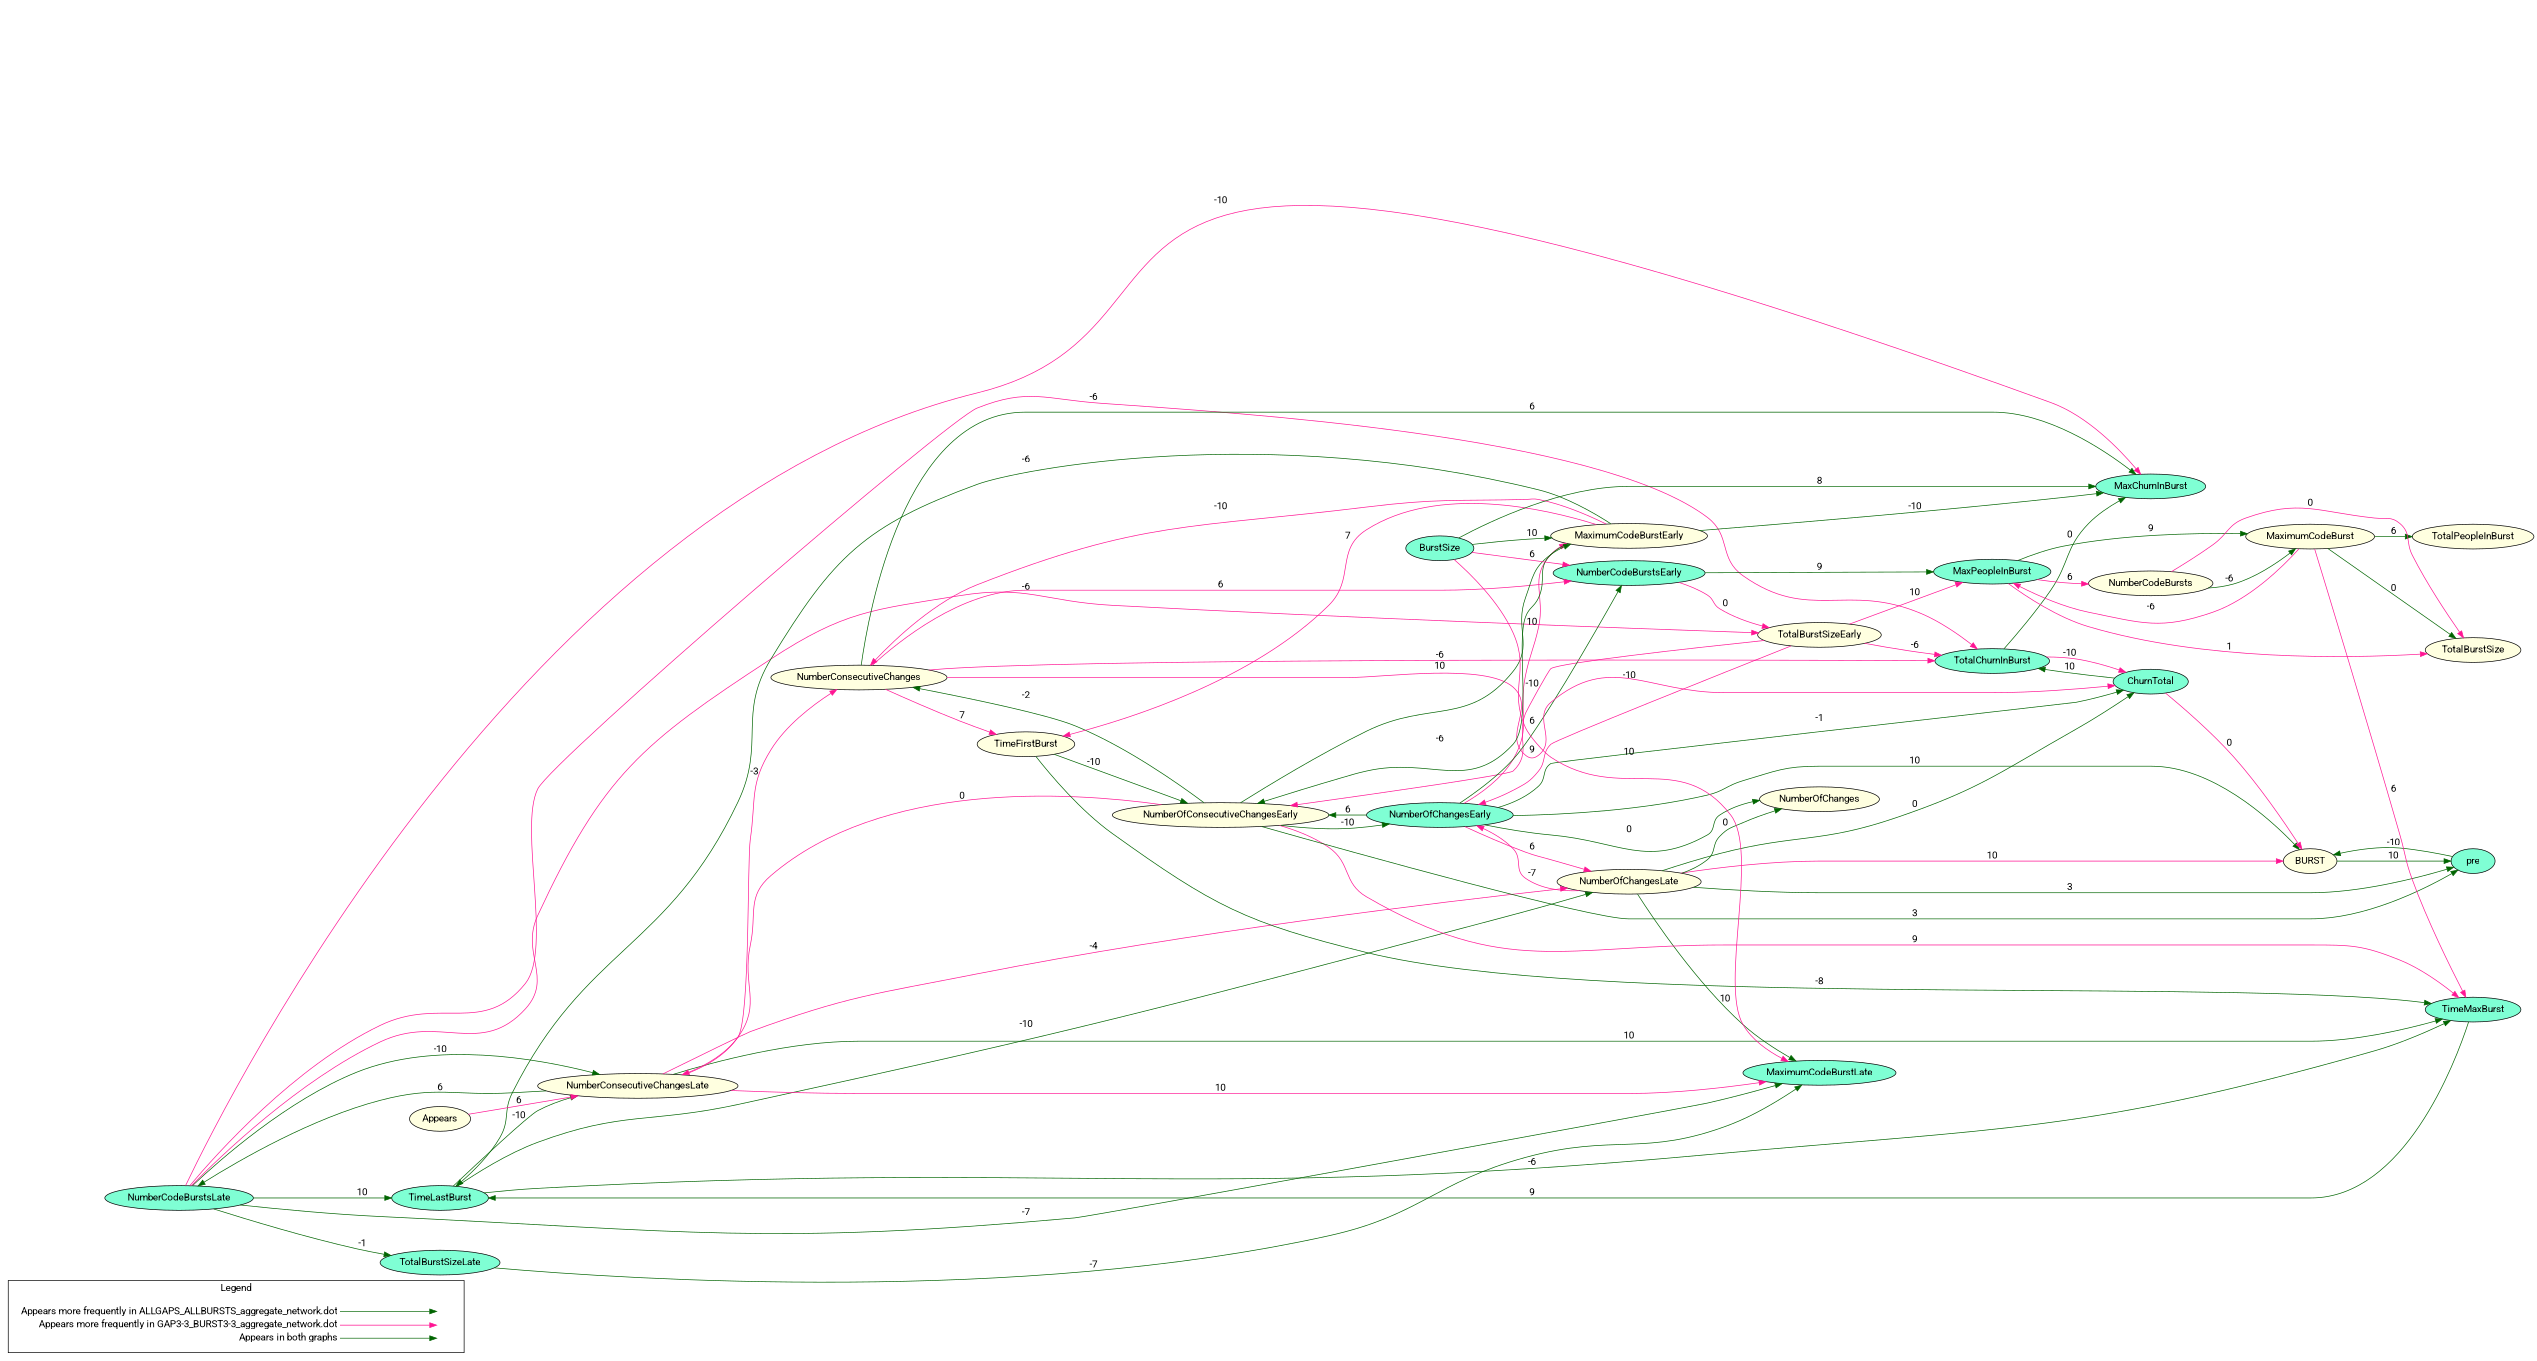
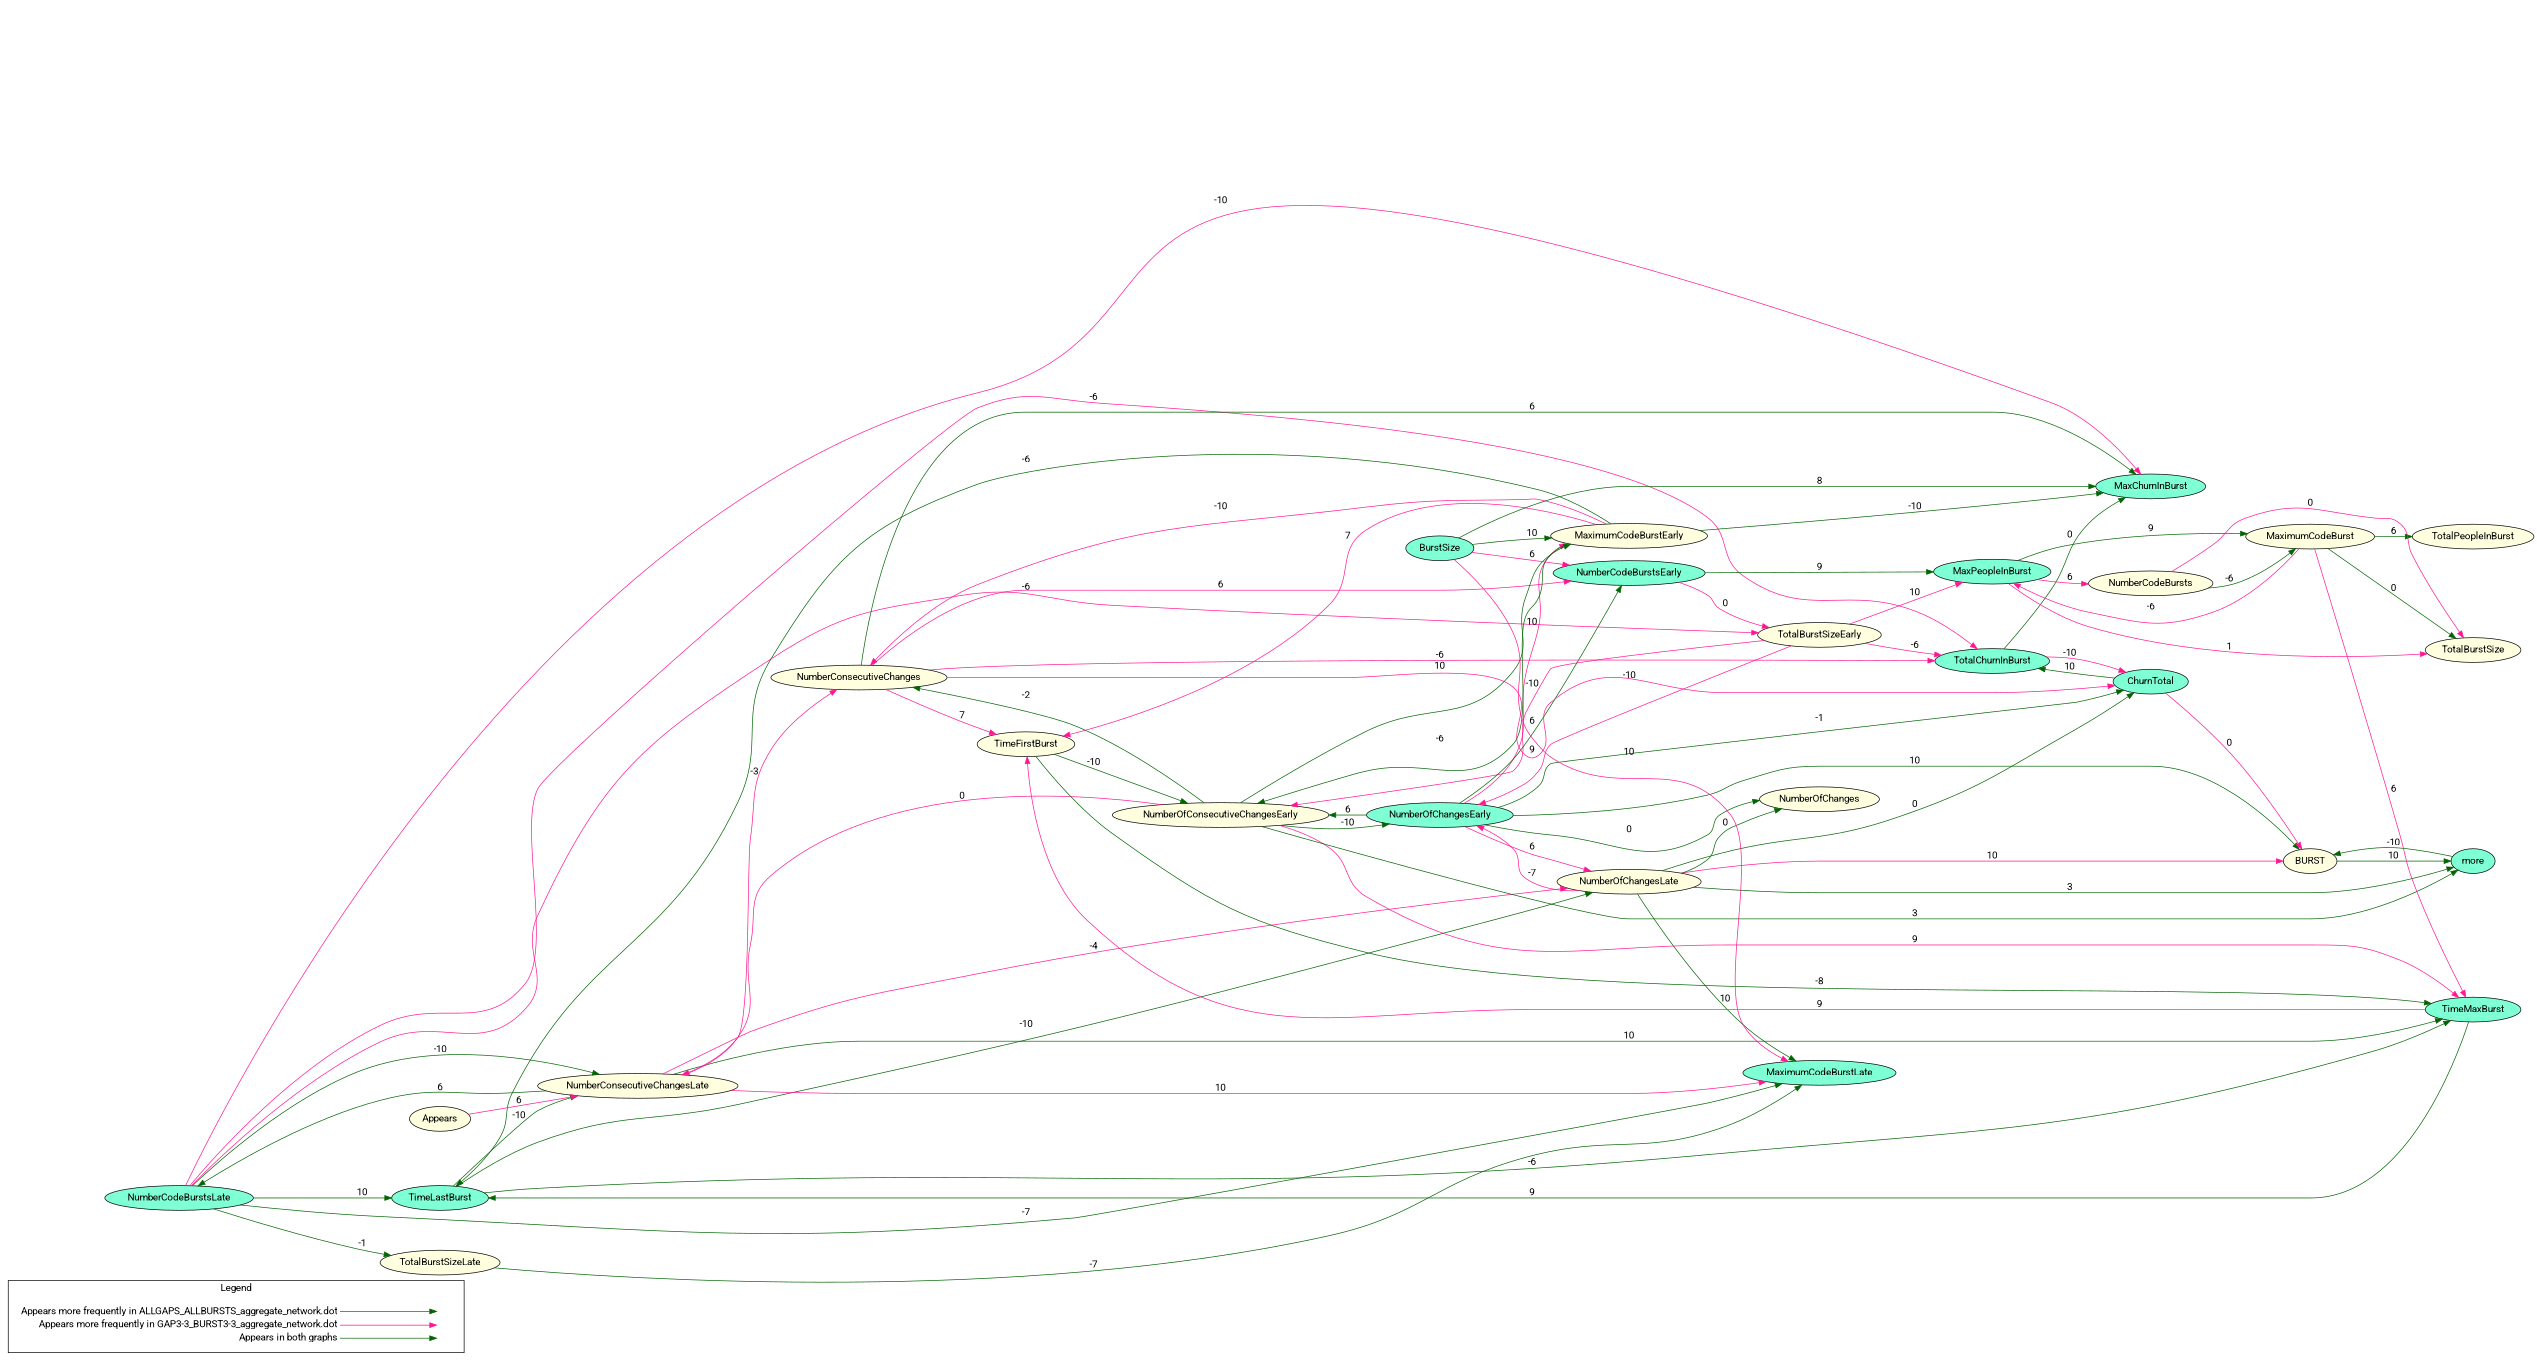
node "pre": label "pre" -> "more"
edge "TimeMaxBurst" -> "TimeFirstBurst": added, label "9"
node "TotalBurstSizeLate": fillcolor aquamarine -> lightyellow
